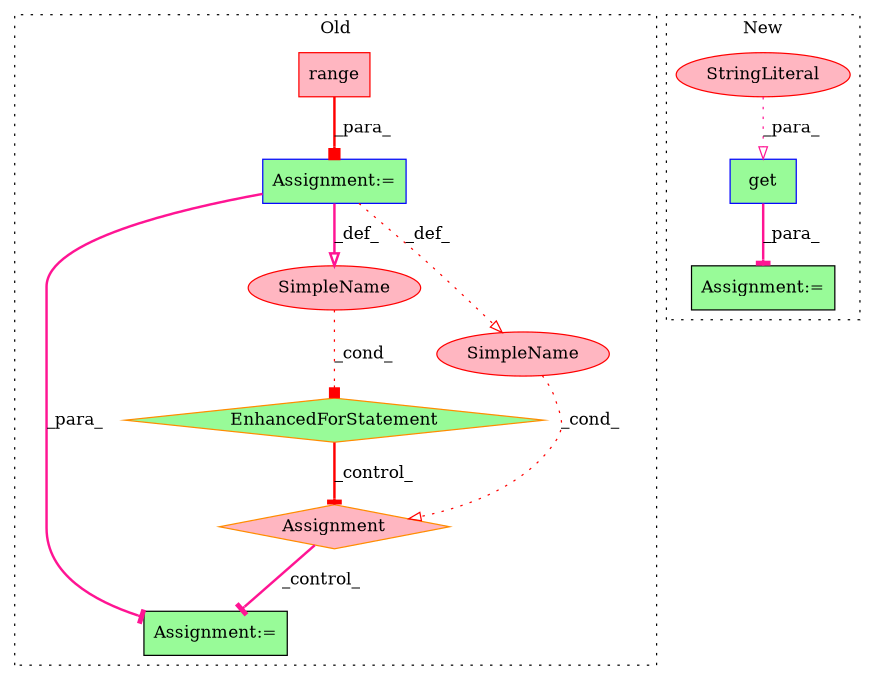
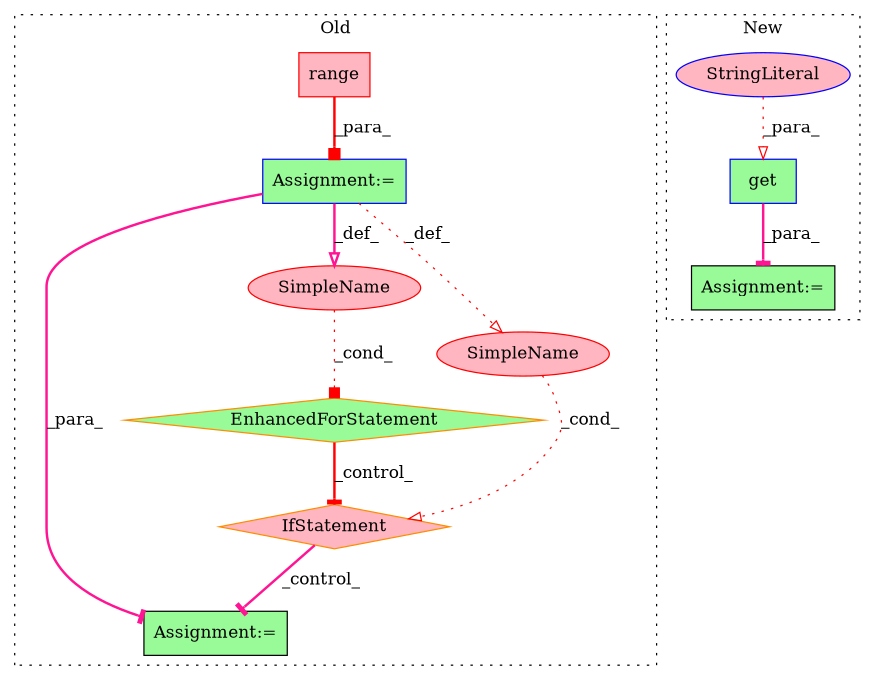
node "StringLiteral": color red -> blue
edge "StringLiteral" -> "get": color deeppink -> red
node "Assignment": label "Assignment" -> "IfStatement"
